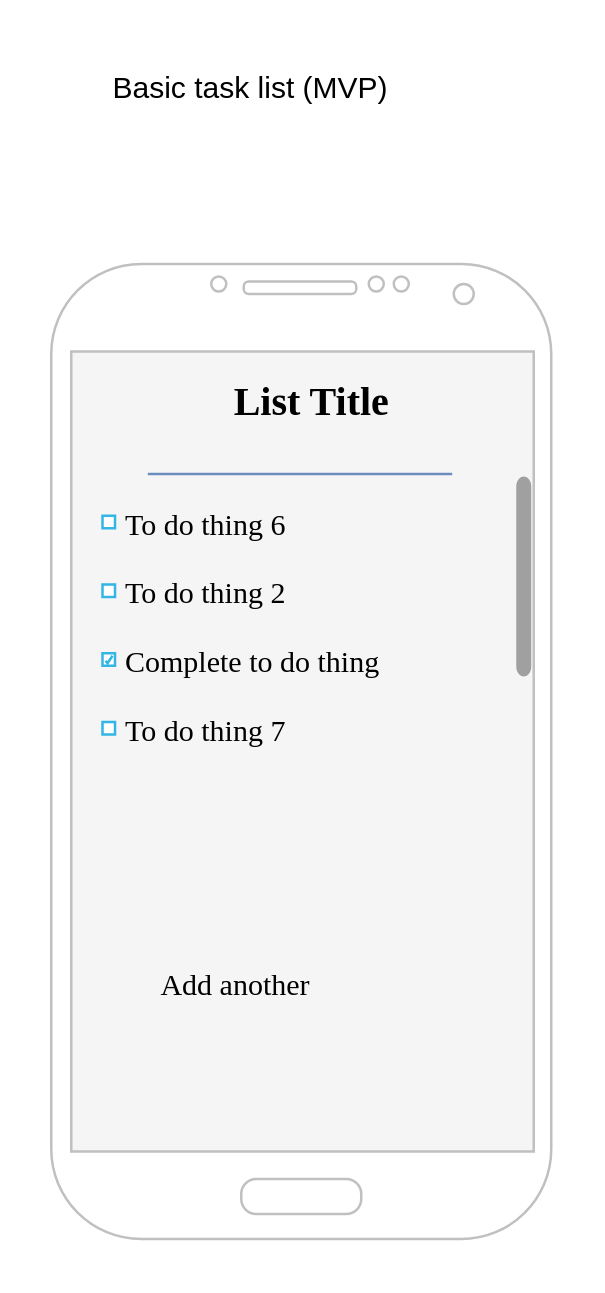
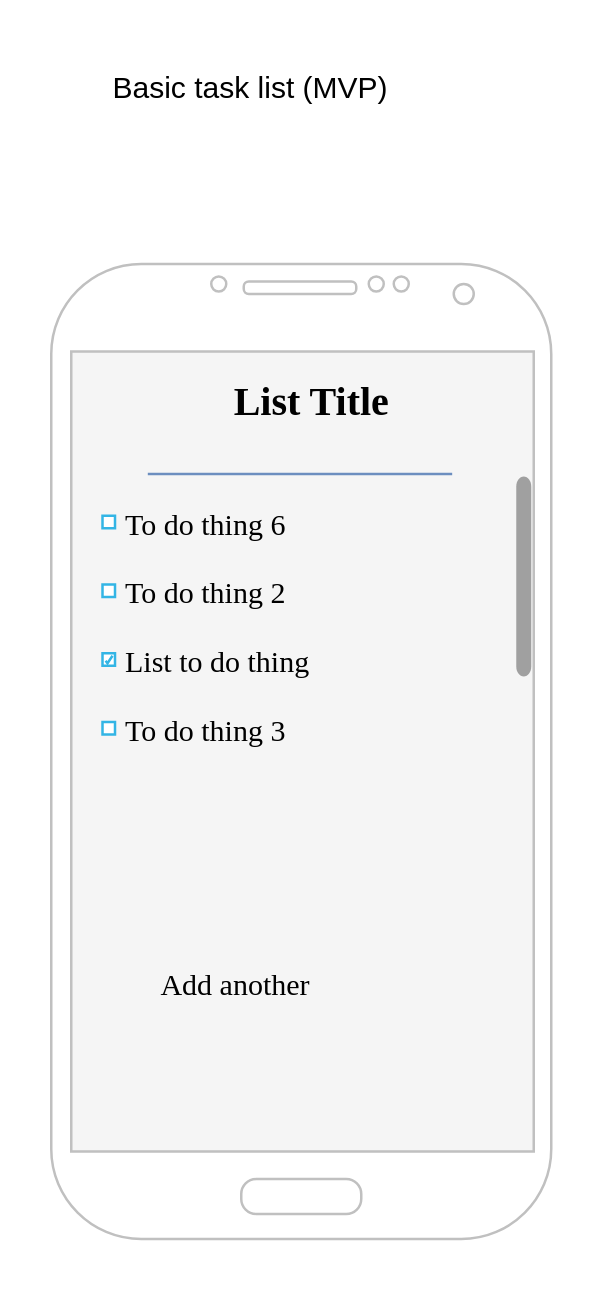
node "Complete to do thing": label "Complete to do thing" -> "List to do thing"
node "To do thing 7": label "To do thing 7" -> "To do thing 3"
